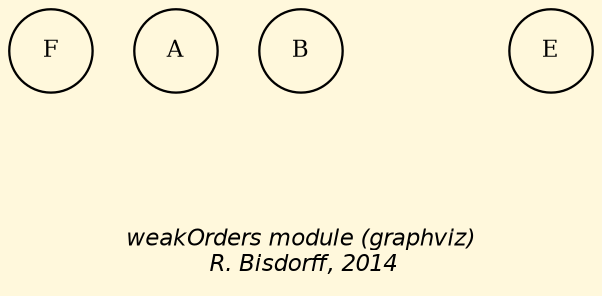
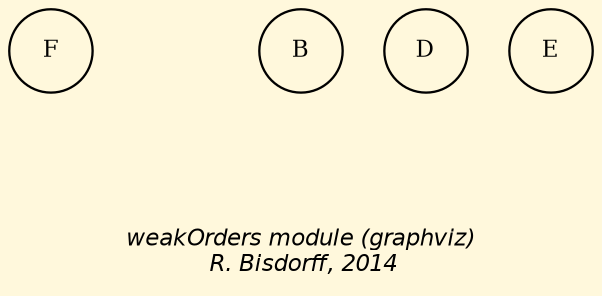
node "A": removed
node "D": added
